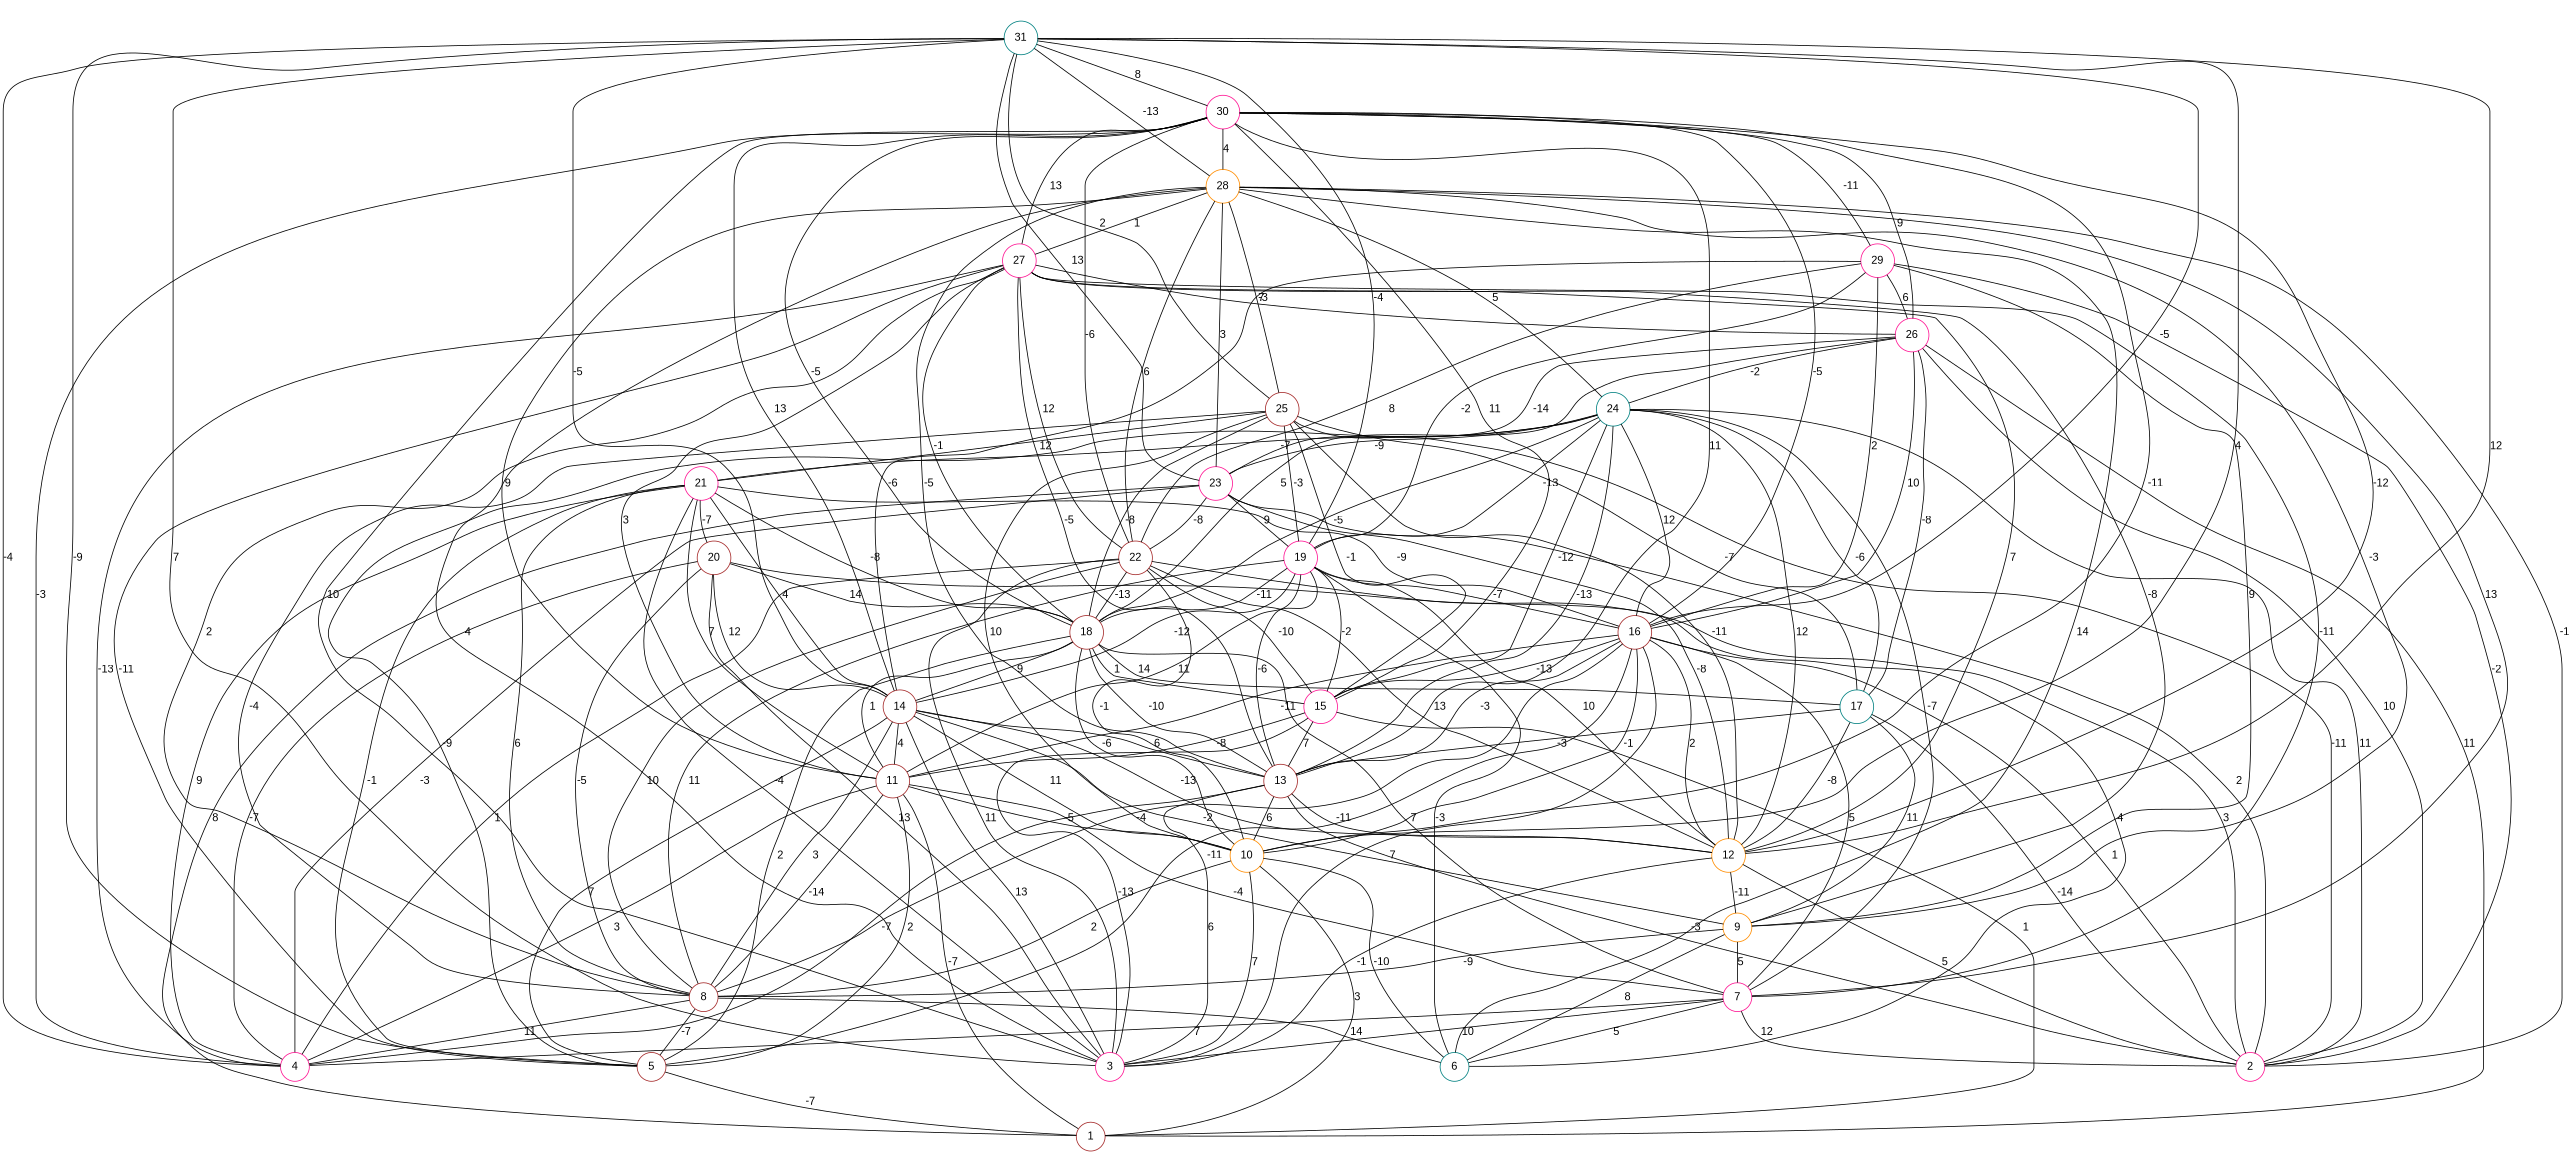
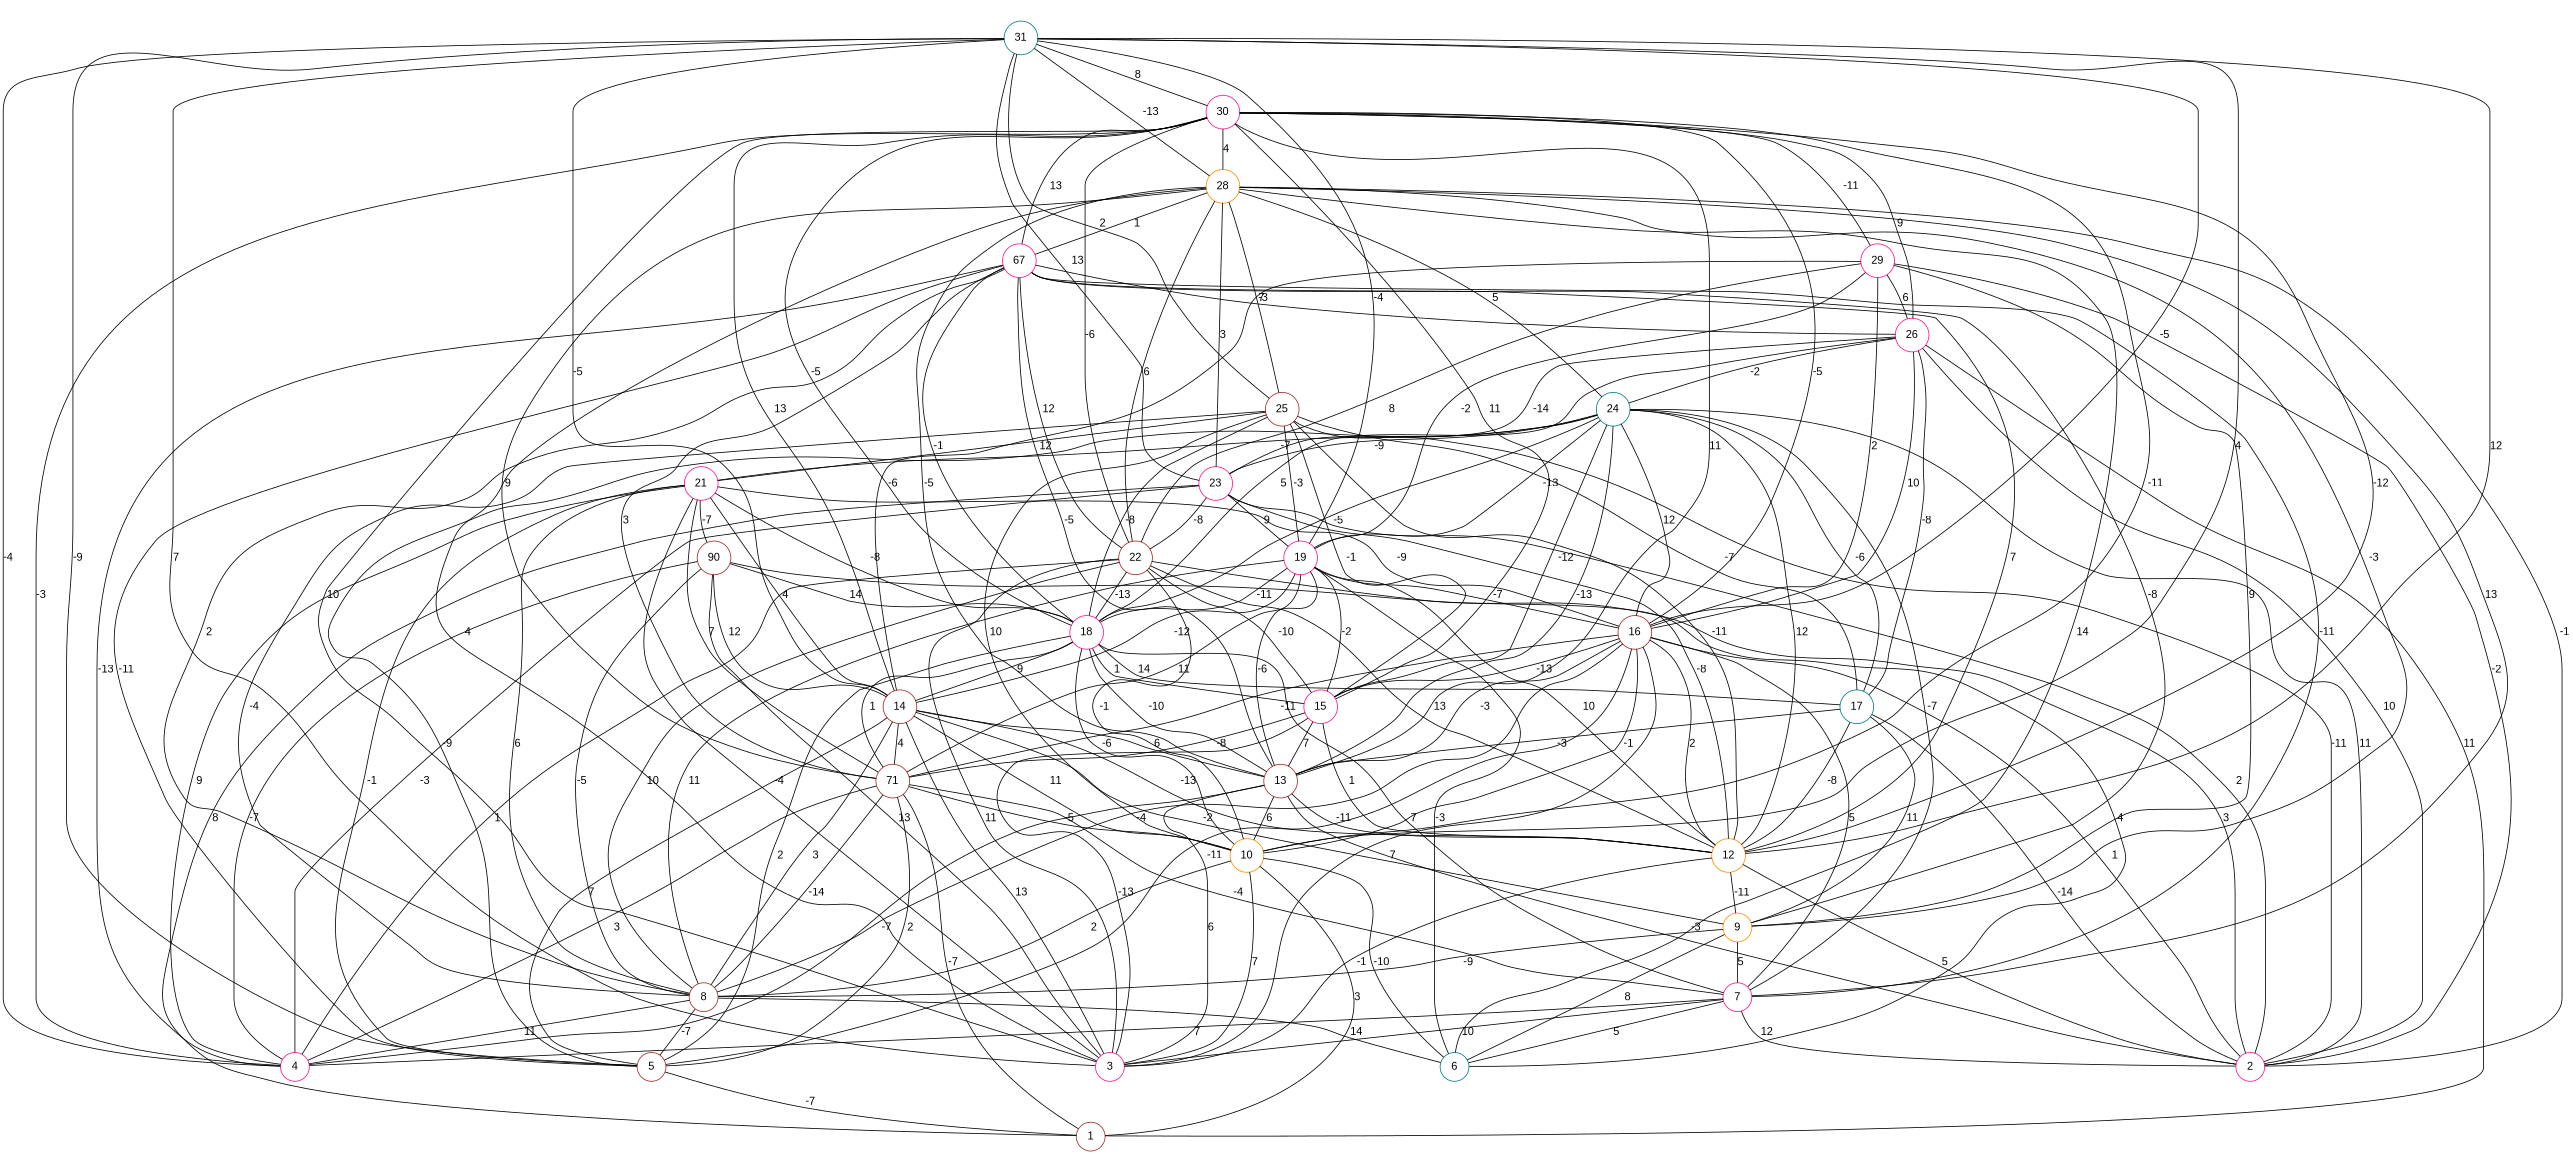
node "27": label "27" -> "67"
node "20": label "20" -> "90"
node "18": color brown -> deeppink
node "11": label "11" -> "71"
edge "15" -- "1": now "15" -- "12"
